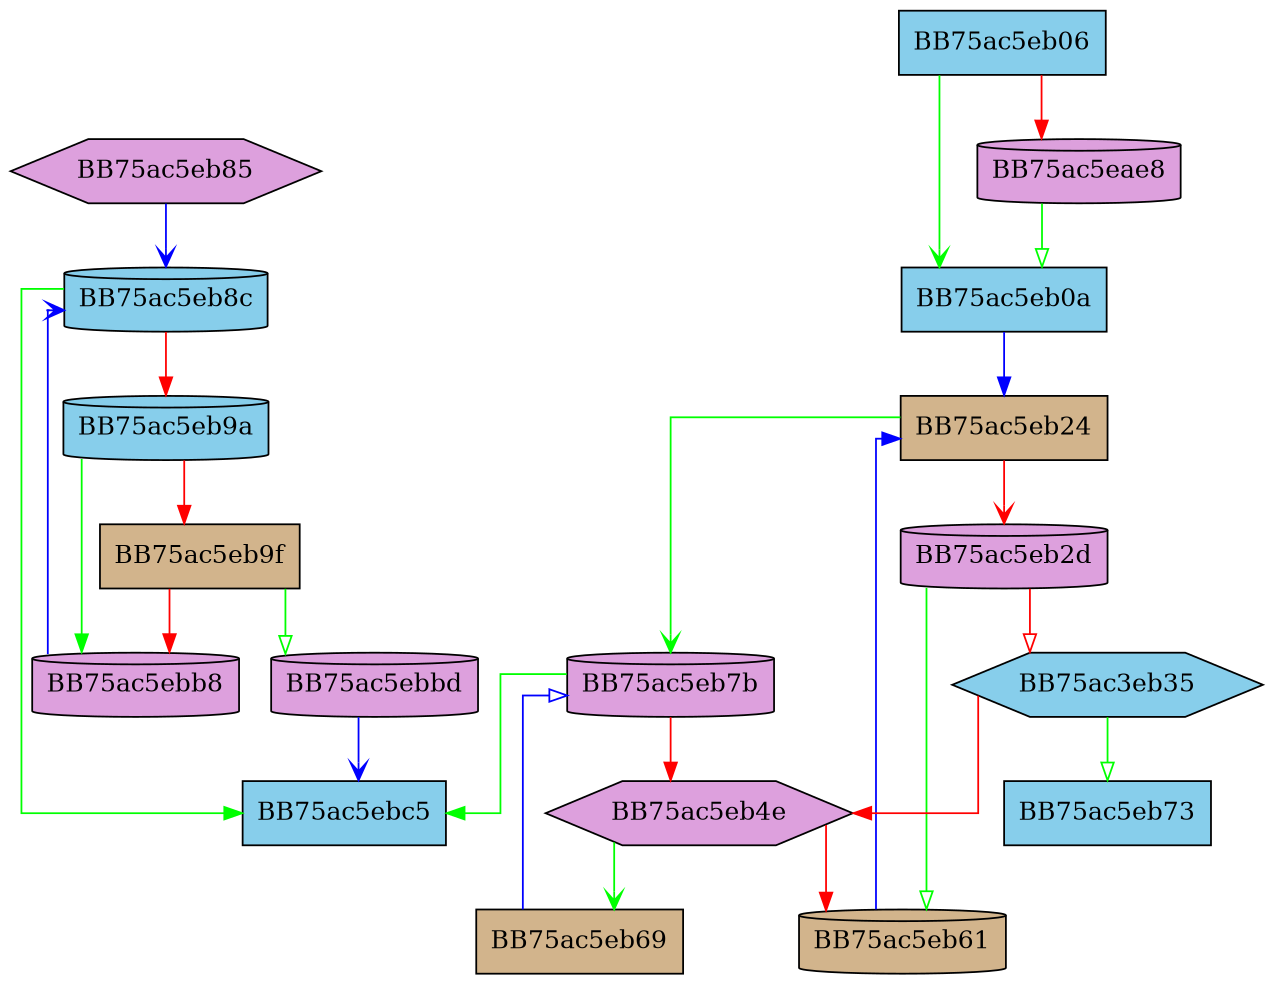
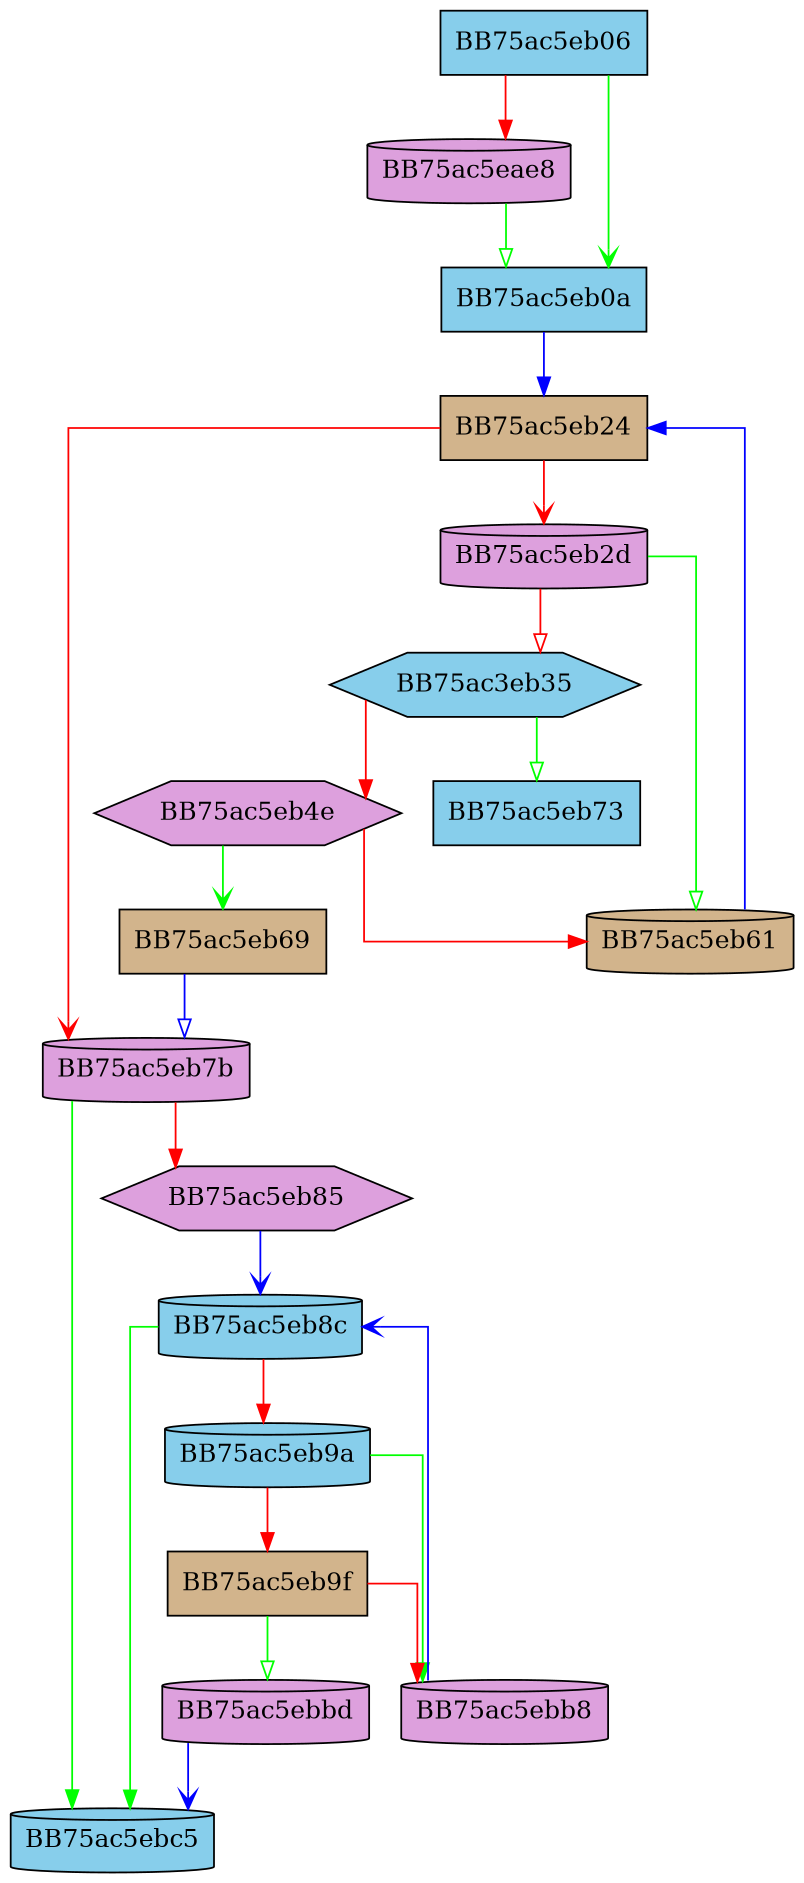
edge "BB75ac5eb24" -> "BB75ac5eb7b": color green -> red
edge "BB75ac5eb7b" -> "BB75ac5eb4e": now "BB75ac5eb7b" -> "BB75ac5eb85"
node "BB75ac5ebc5": shape box -> cylinder
